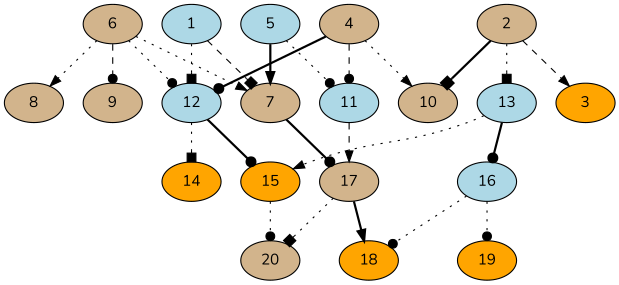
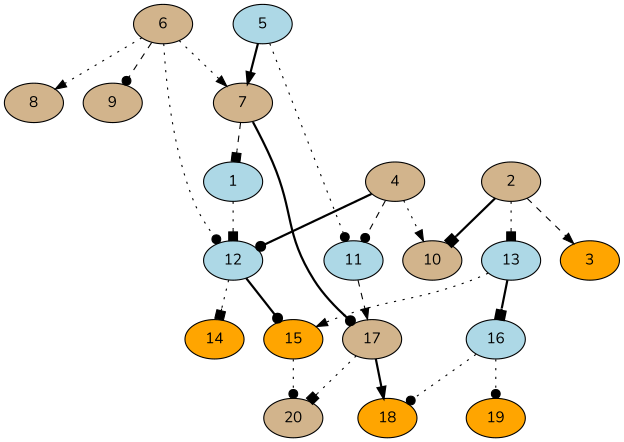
edge "1" -> "7": reversed
edge "13" -> "16": arrowhead dot -> box
